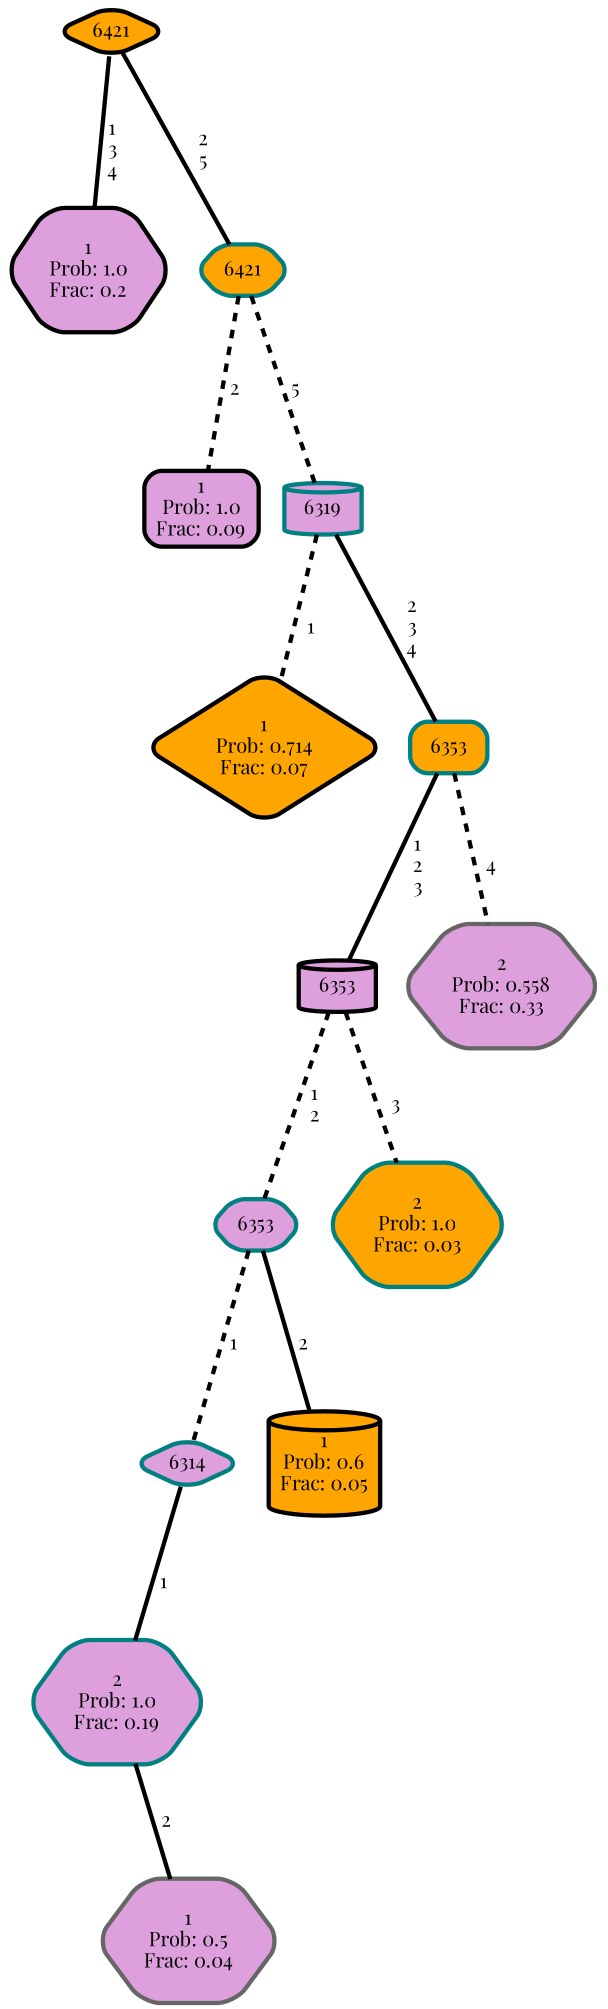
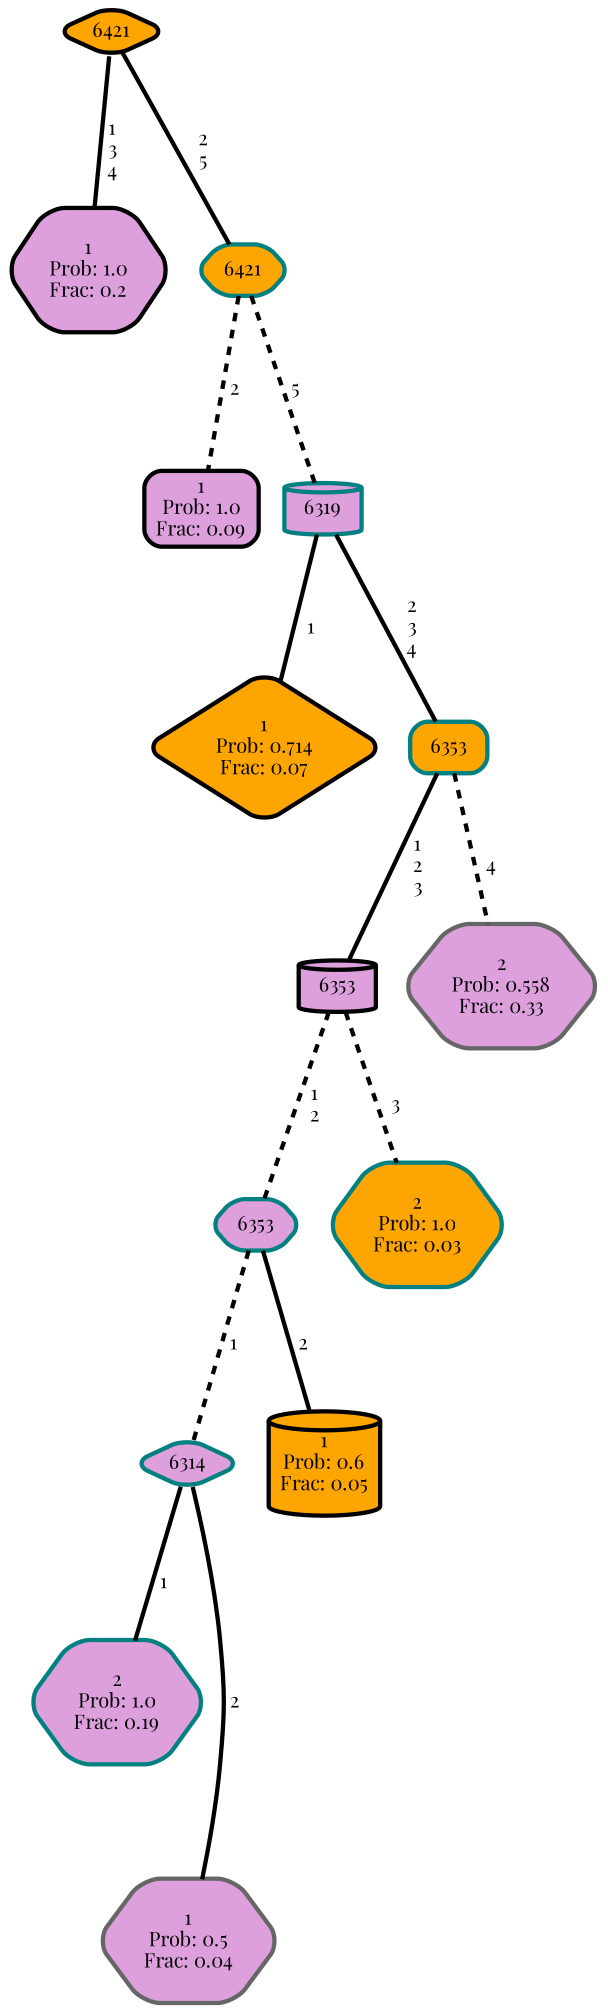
edge "6319" -- "1 Prob: 0.714 Frac: 0.07": style dashed -> solid
edge "2 Prob: 1.0 Frac: 0.19" -- "1 Prob: 0.5 Frac: 0.04": now "6314" -- "1 Prob: 0.5 Frac: 0.04"
